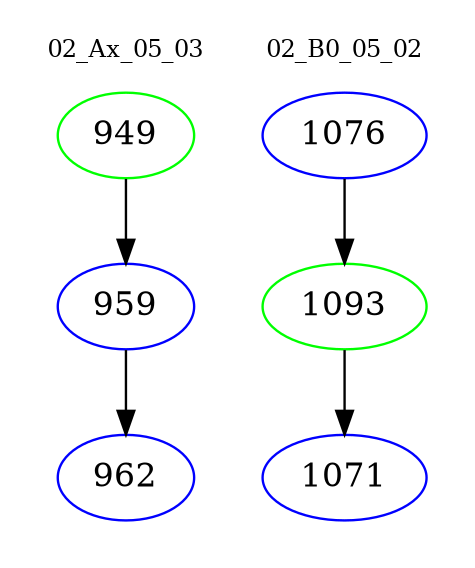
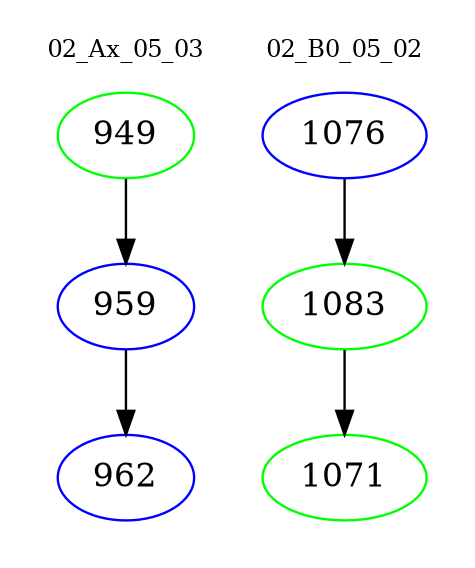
node "1093": label "1093" -> "1083"
node "1071": color blue -> green
